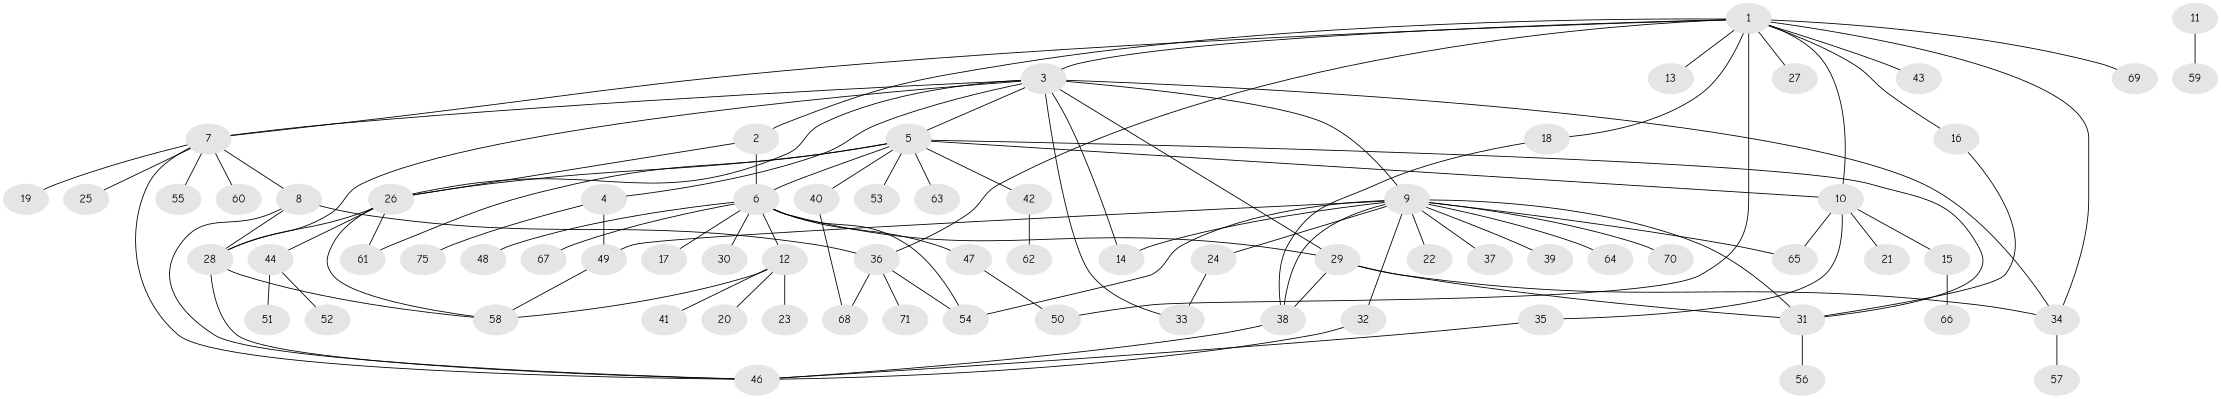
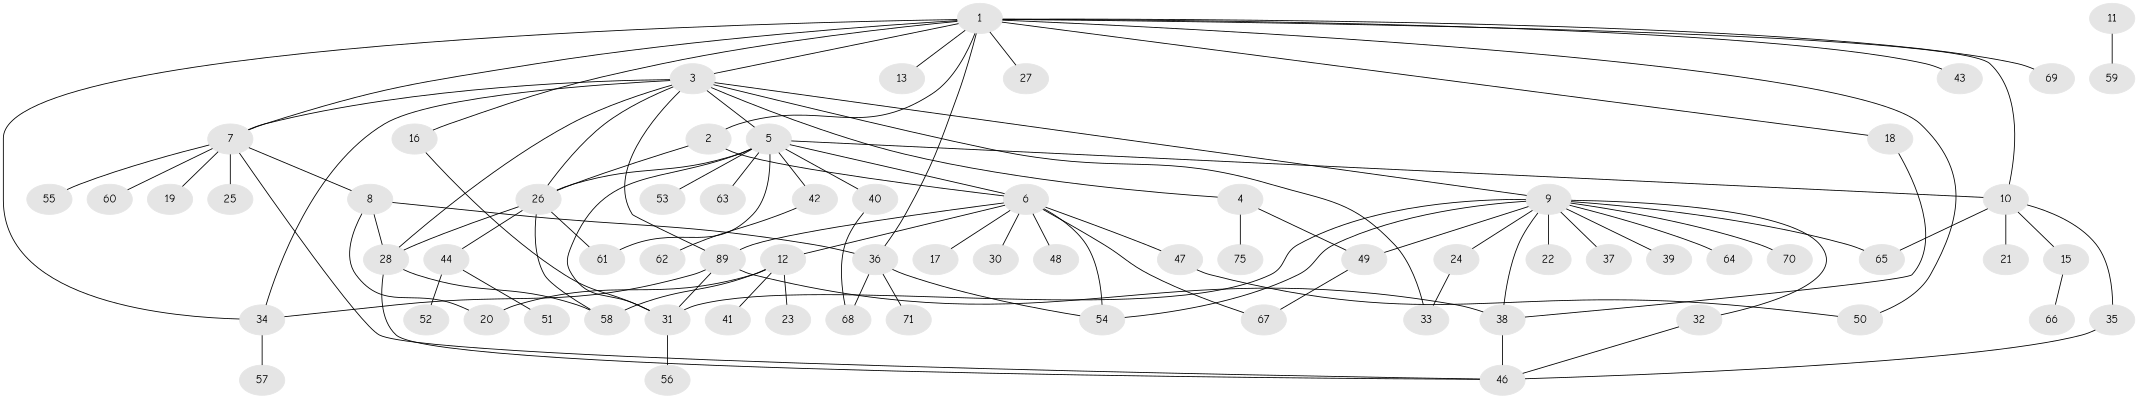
node "14": removed
node "29": label "29" -> "89"
edge "49" -- "58": now "49" -- "67"
edge "8" -- "46": now "8" -- "20"
